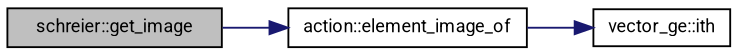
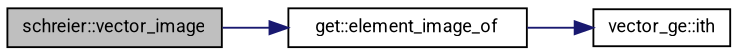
node "schreier::get_image": label "schreier::get_image" -> "schreier::vector_image"
node "action::element_image_of": label "action::element_image_of" -> "get::element_image_of"
